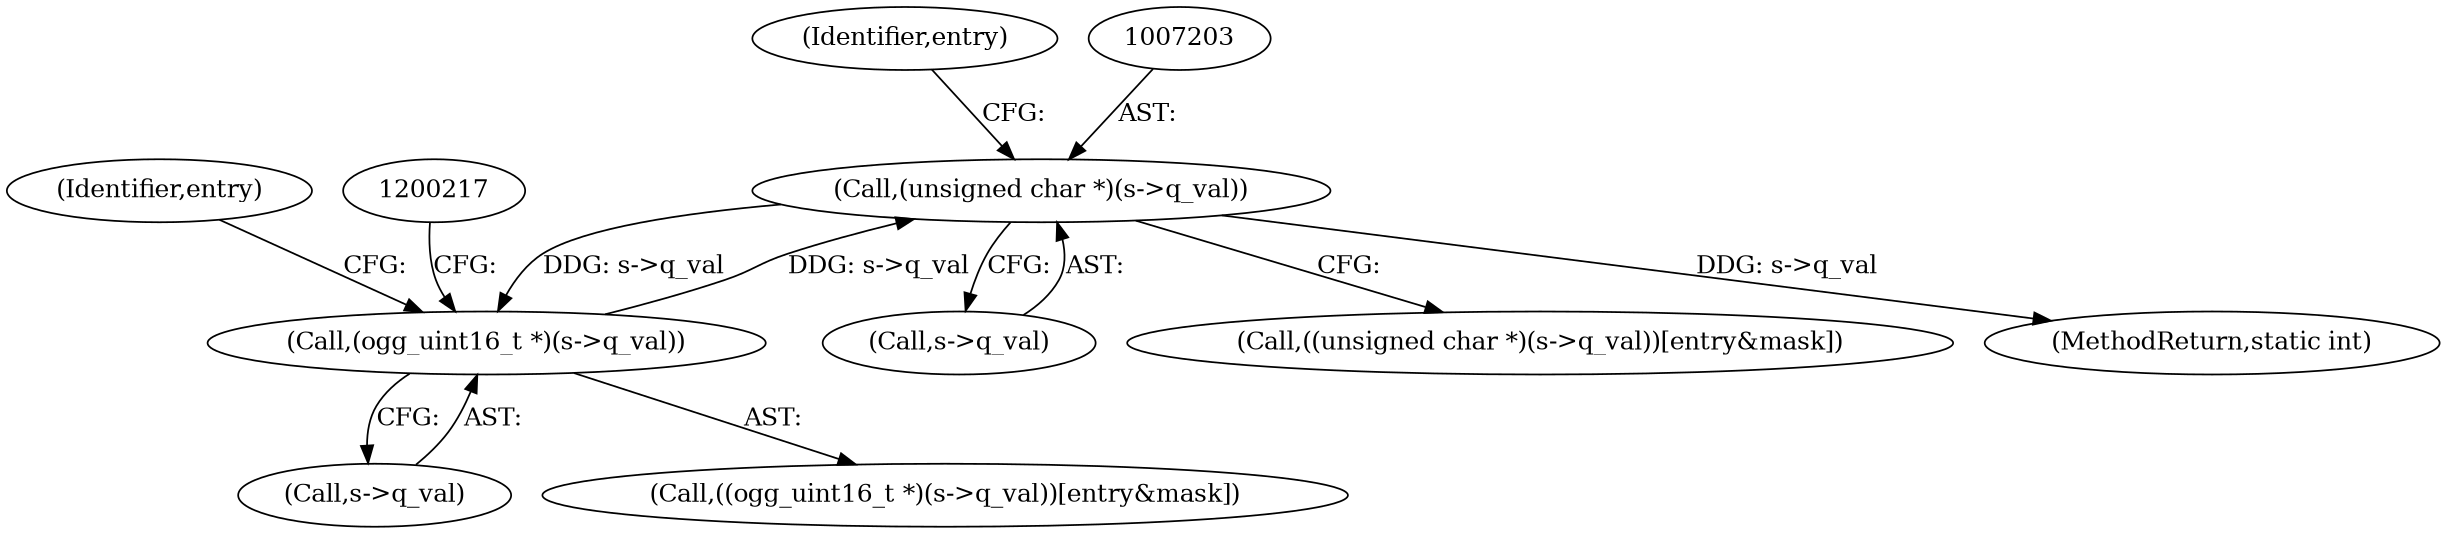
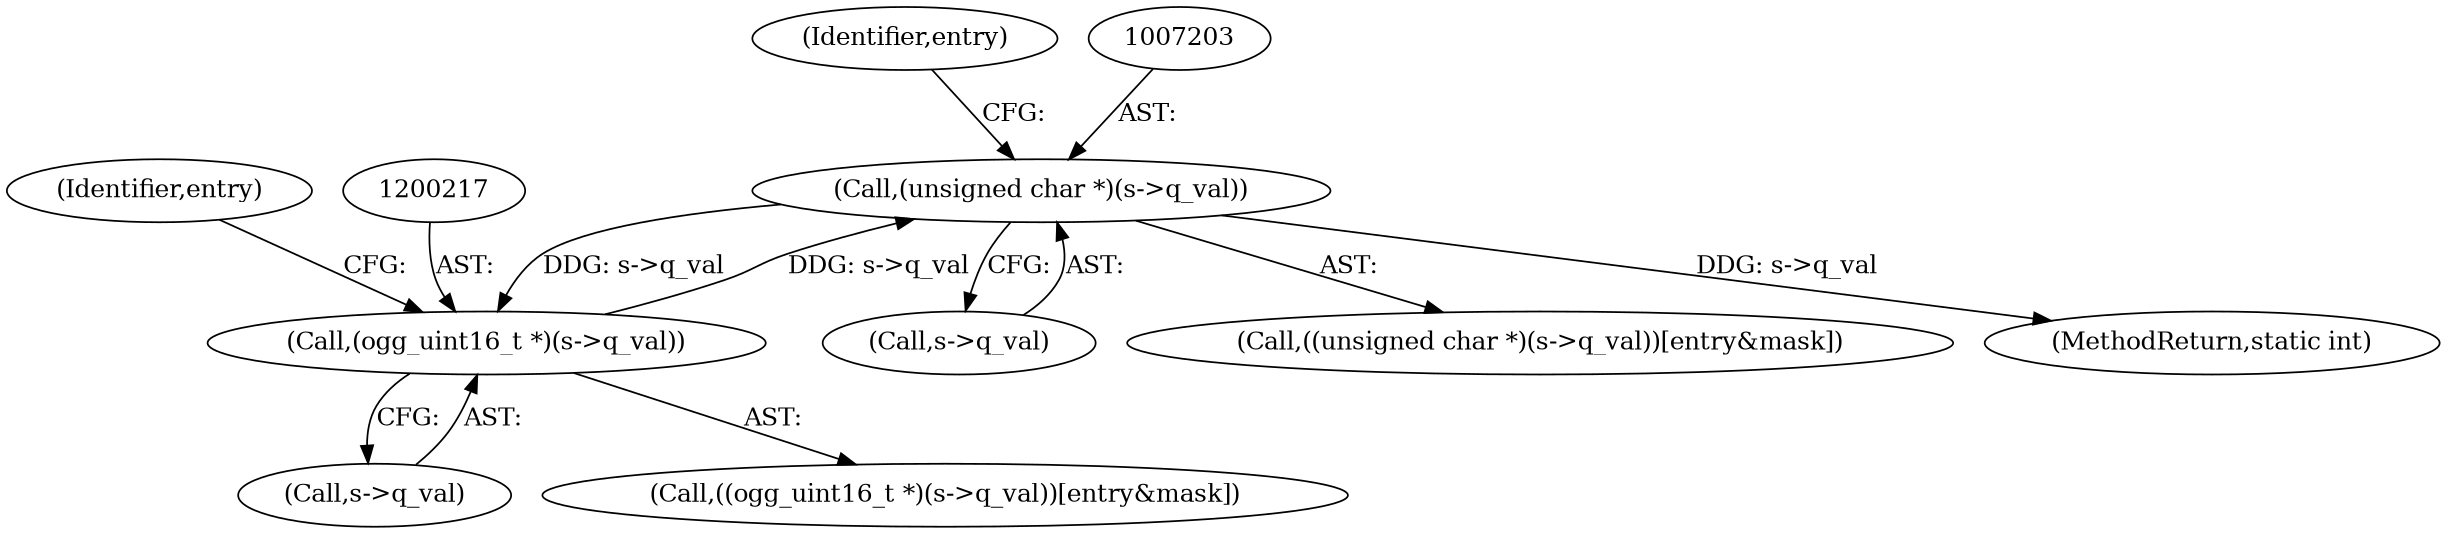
edge "1200217" -> "(Call,(ogg_uint16_t *)(s->q_val))": label "CFG: " -> "AST: "
edge "(Call,(unsigned char *)(s->q_val))" -> "(Call,((unsigned char *)(s->q_val))[entry&mask])": label "CFG: " -> "AST: "
